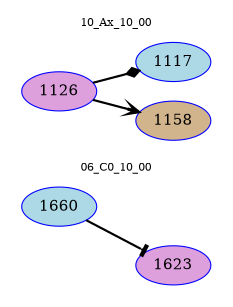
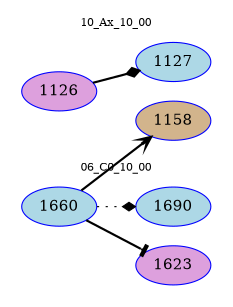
node "1117": label "1117" -> "1127"
edge "1126" -> "1158": now "1660" -> "1158"
node "1690": added
